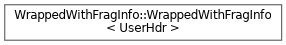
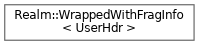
node "WrappedWithFragInfo::WrappedWithFragInfo < UserHdr >": label "WrappedWithFragInfo::WrappedWithFragInfo < UserHdr >" -> "Realm::WrappedWithFragInfo < UserHdr >"
